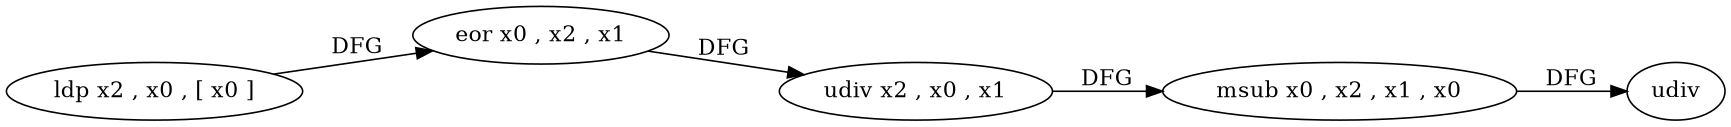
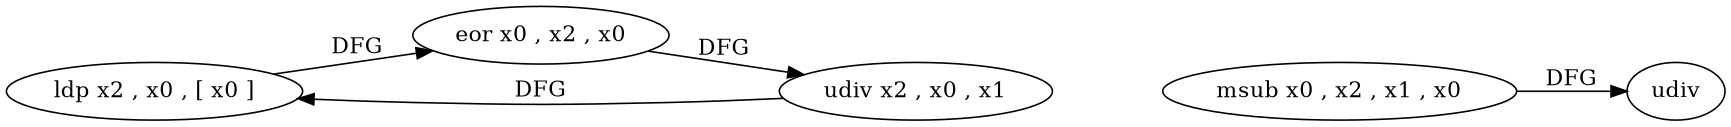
node "eor x0 , x2 , x1": label "eor x0 , x2 , x1" -> "eor x0 , x2 , x0"
edge "udiv x2 , x0 , x1" -> "msub x0 , x2 , x1 , x0": now "udiv x2 , x0 , x1" -> "ldp x2 , x0 , [ x0 ]"
